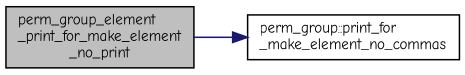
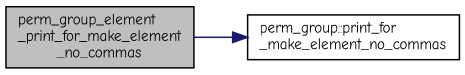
node "perm_group_element _print_for_make_element _no_print": label "perm_group_element _print_for_make_element _no_print" -> "perm_group_element _print_for_make_element _no_commas"
